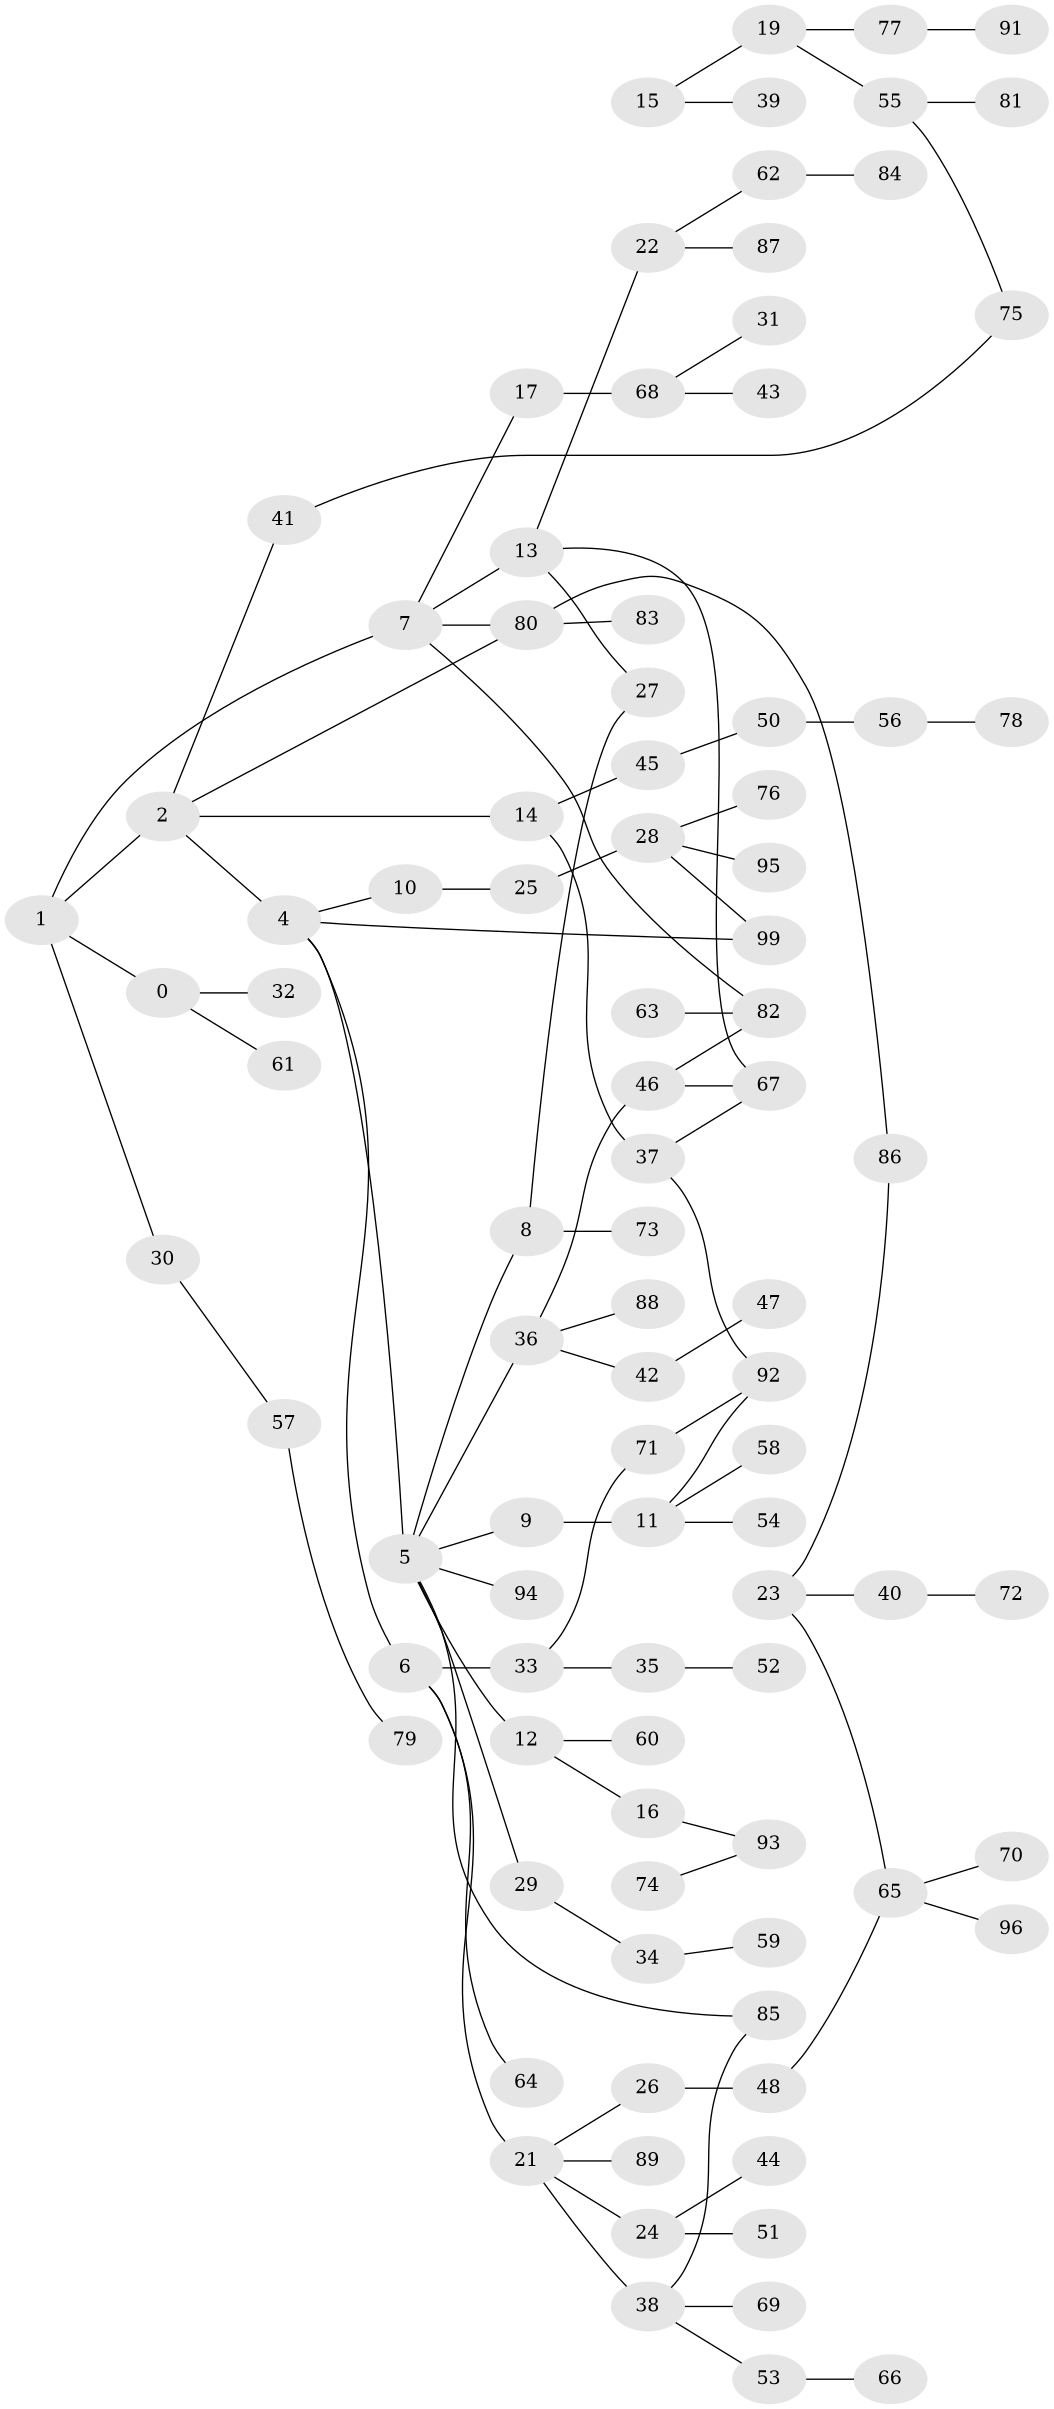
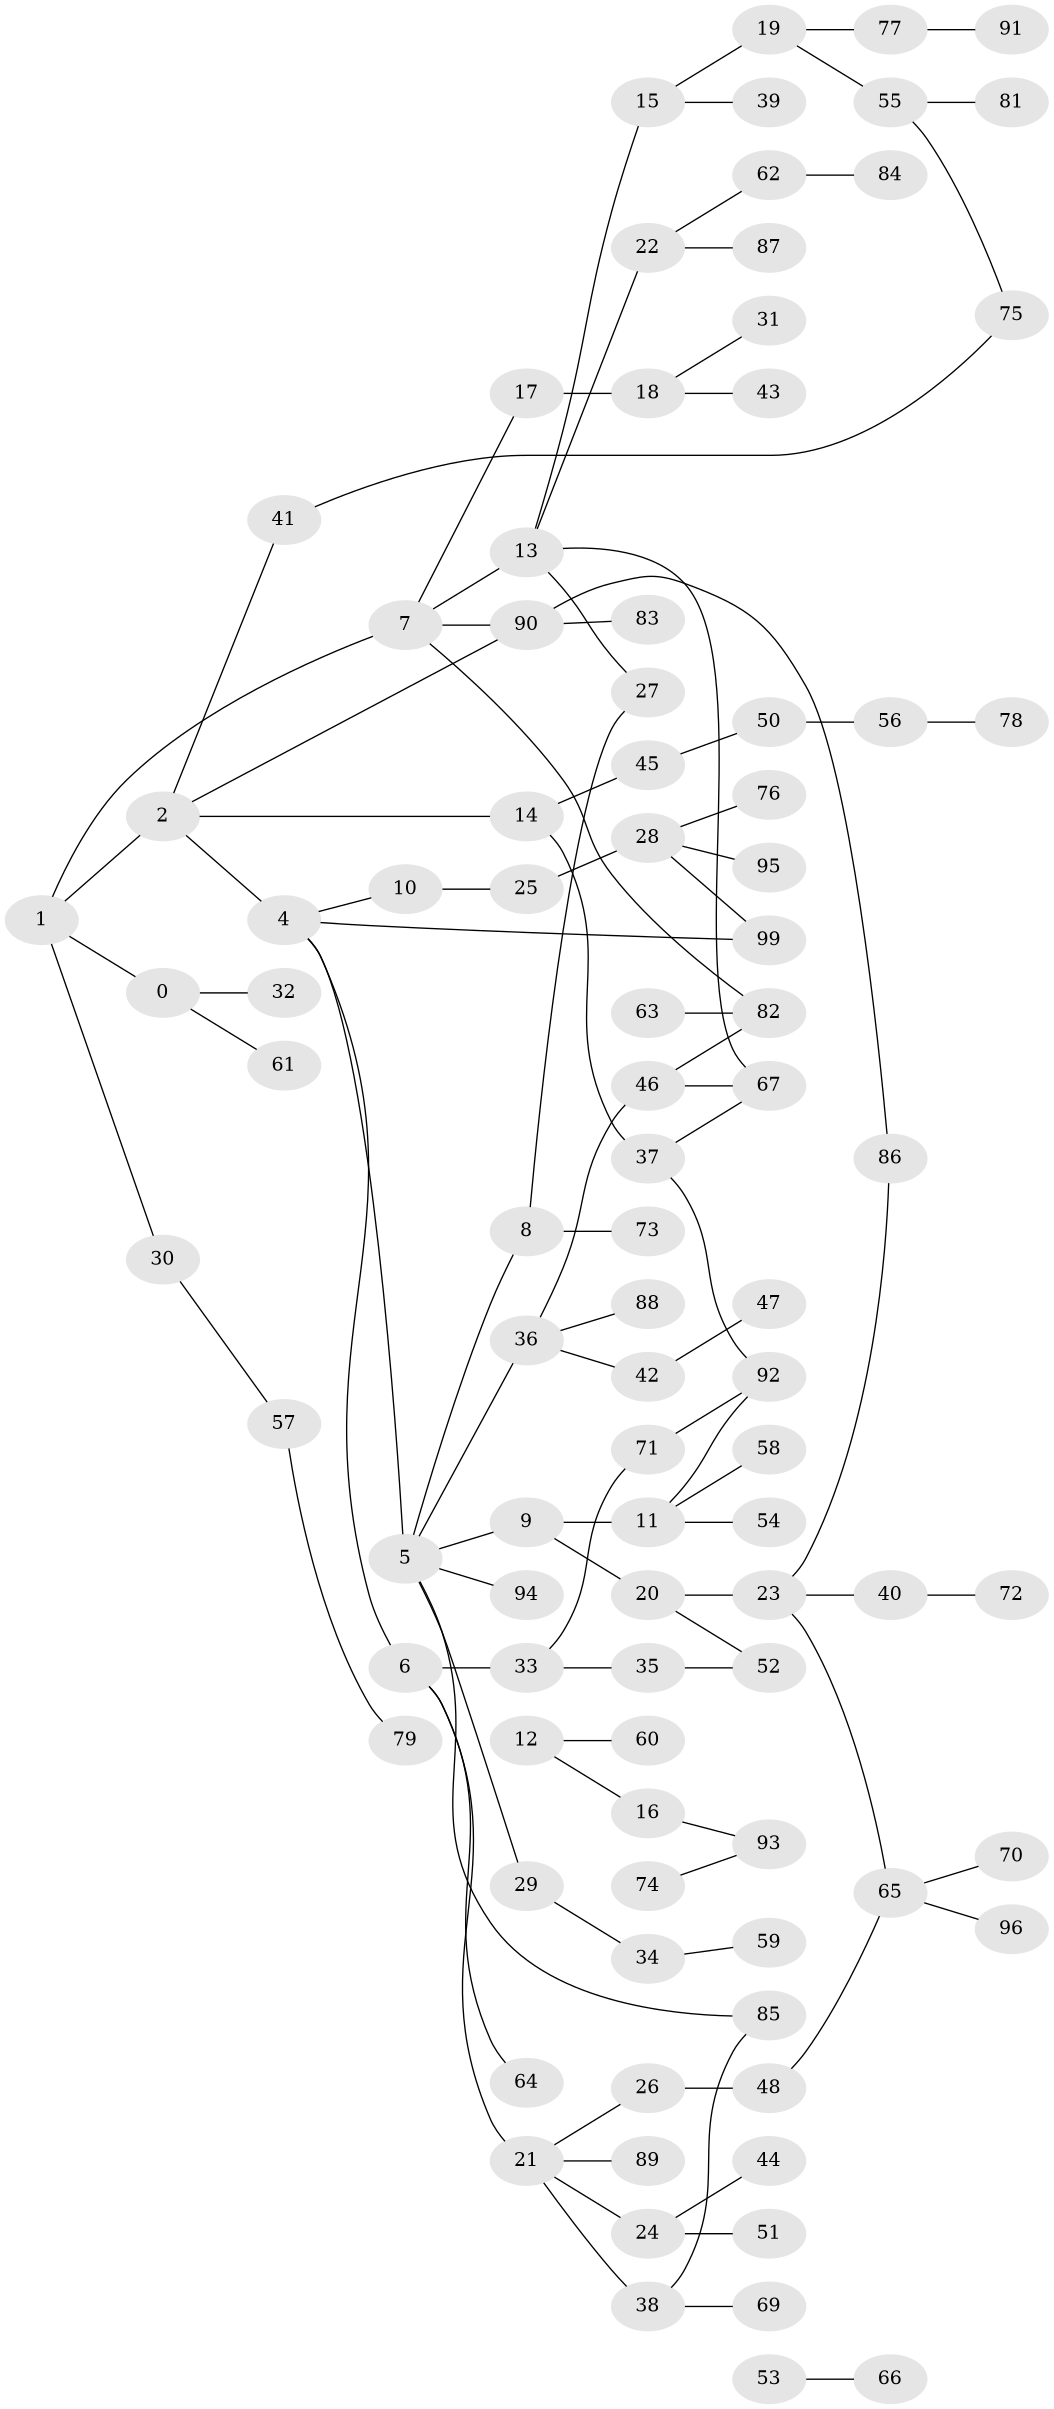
edge "15" -- "13": added
node "68": label "68" -> "18"
node "80": label "80" -> "90"
node "20": added
edge "5" -- "12": removed
edge "38" -- "53": removed
